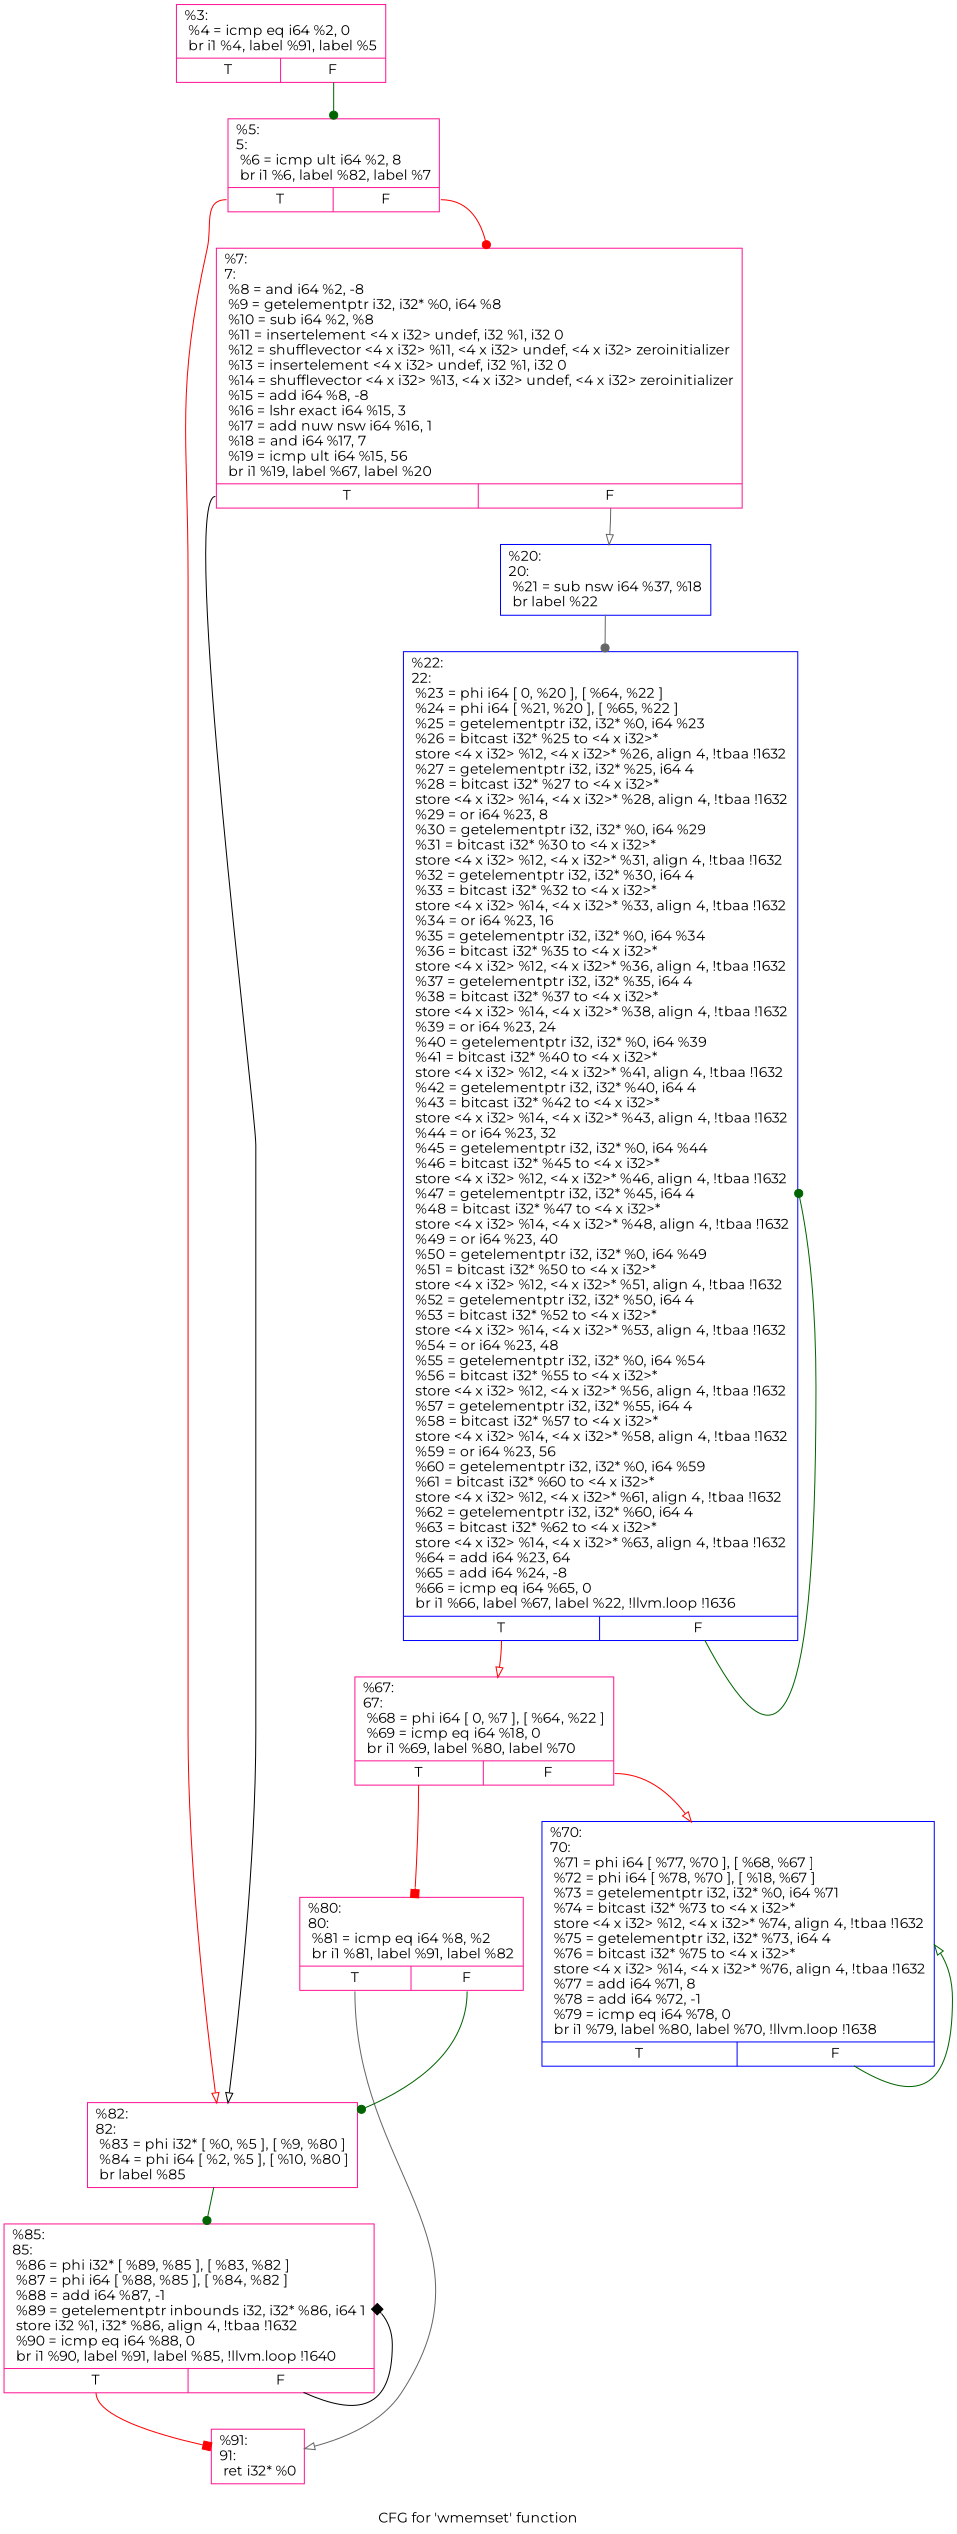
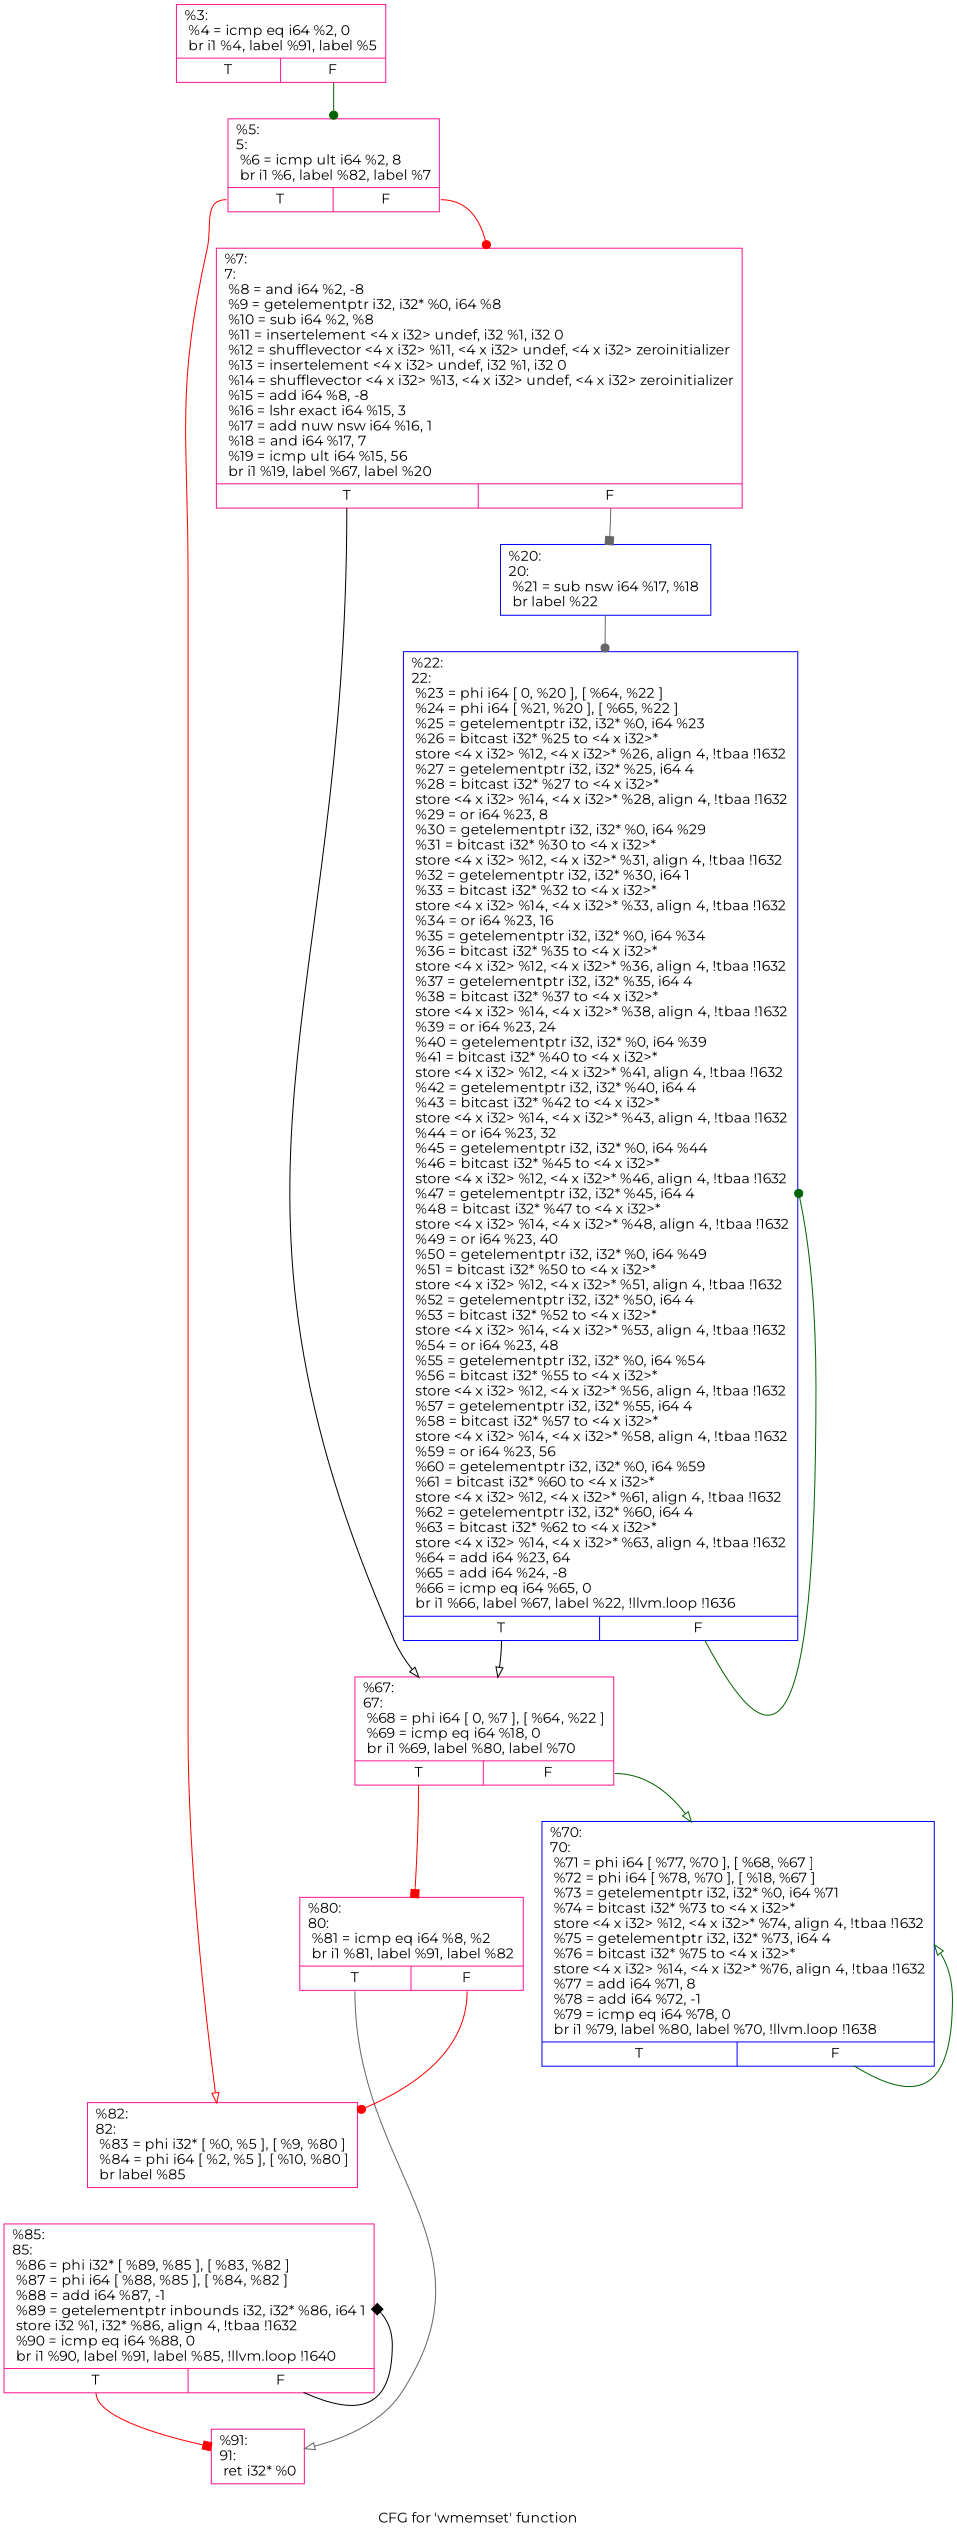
edge "%7:" -> "%20:": arrowhead onormal -> box
node "%20:": text "%21 = sub nsw i64 %37, %18" -> "%21 = sub nsw i64 %17, %18"
node "%22:": text "%32 = getelementptr i32, i32* %30, i64 4" -> "%32 = getelementptr i32, i32* %30, i64 1"
edge "%7:" -> "%82:": now "%7:" -> "%67:"
edge "%22:" -> "%67:": color red -> black
edge "%67:" -> "%70:": color red -> darkgreen
edge "%80:" -> "%82:": color darkgreen -> red
edge "%82:" -> "%85:": removed
